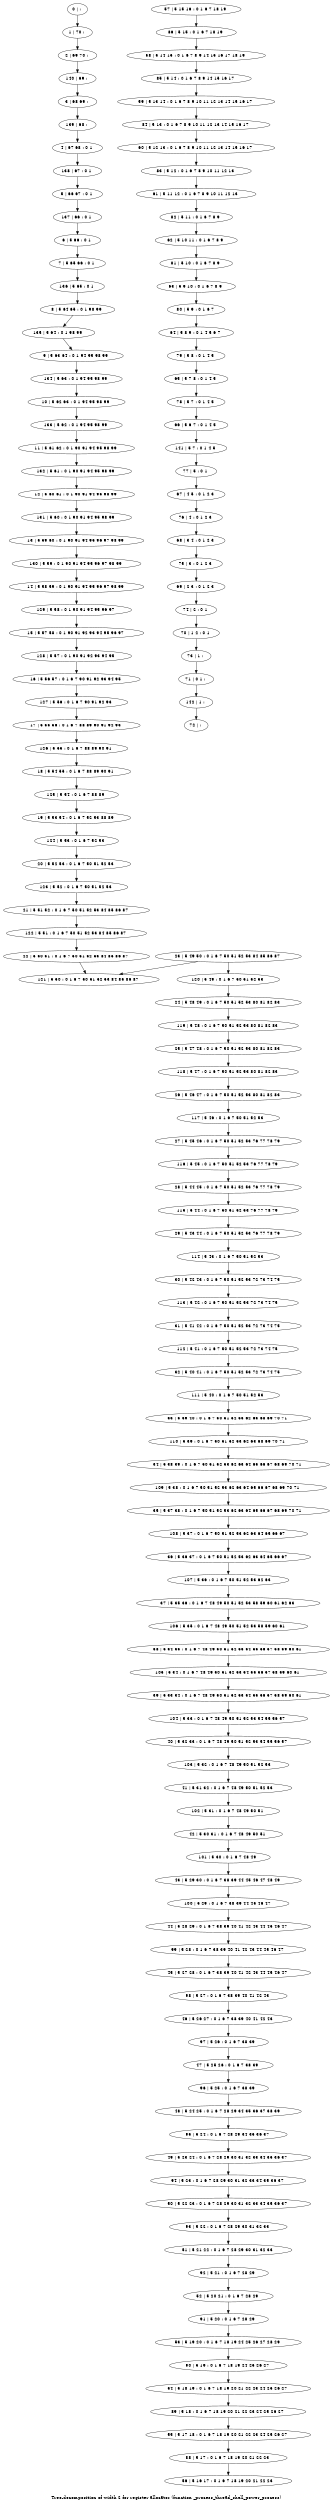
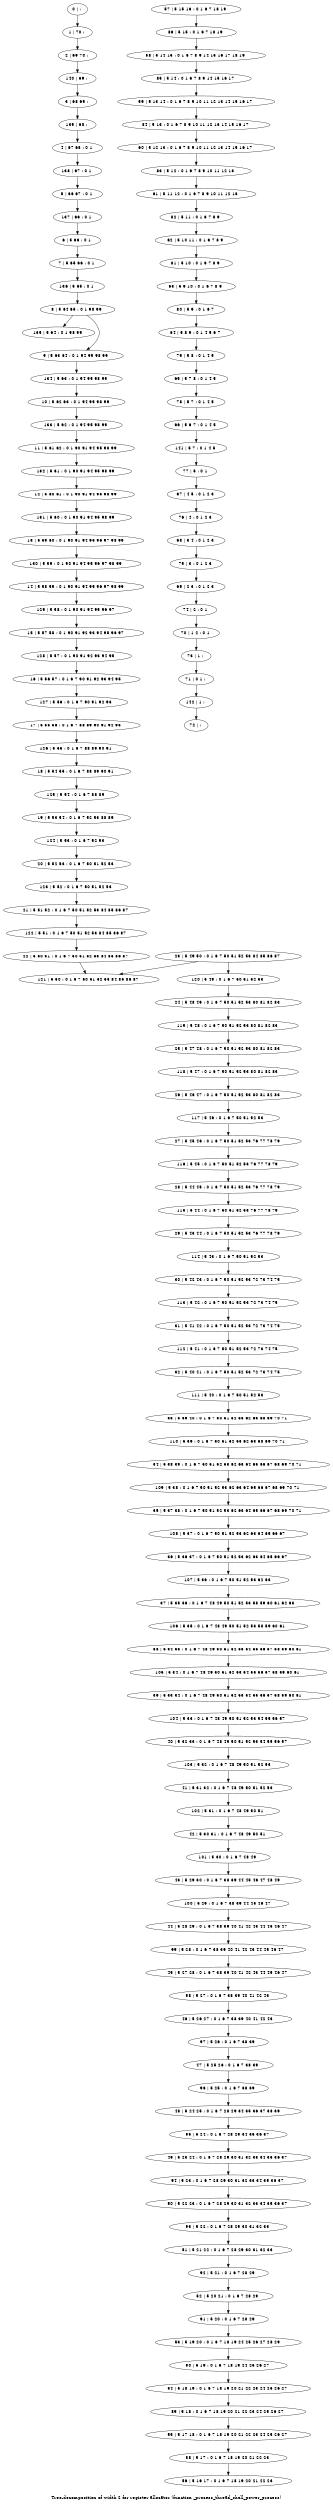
edge "135 | 5 64 : 0 1 98 99" -> "9 | 5 63 64 : 0 1 94 95 98 99": now "8 | 5 64 65 : 0 1 98 99" -> "9 | 5 63 64 : 0 1 94 95 98 99"
